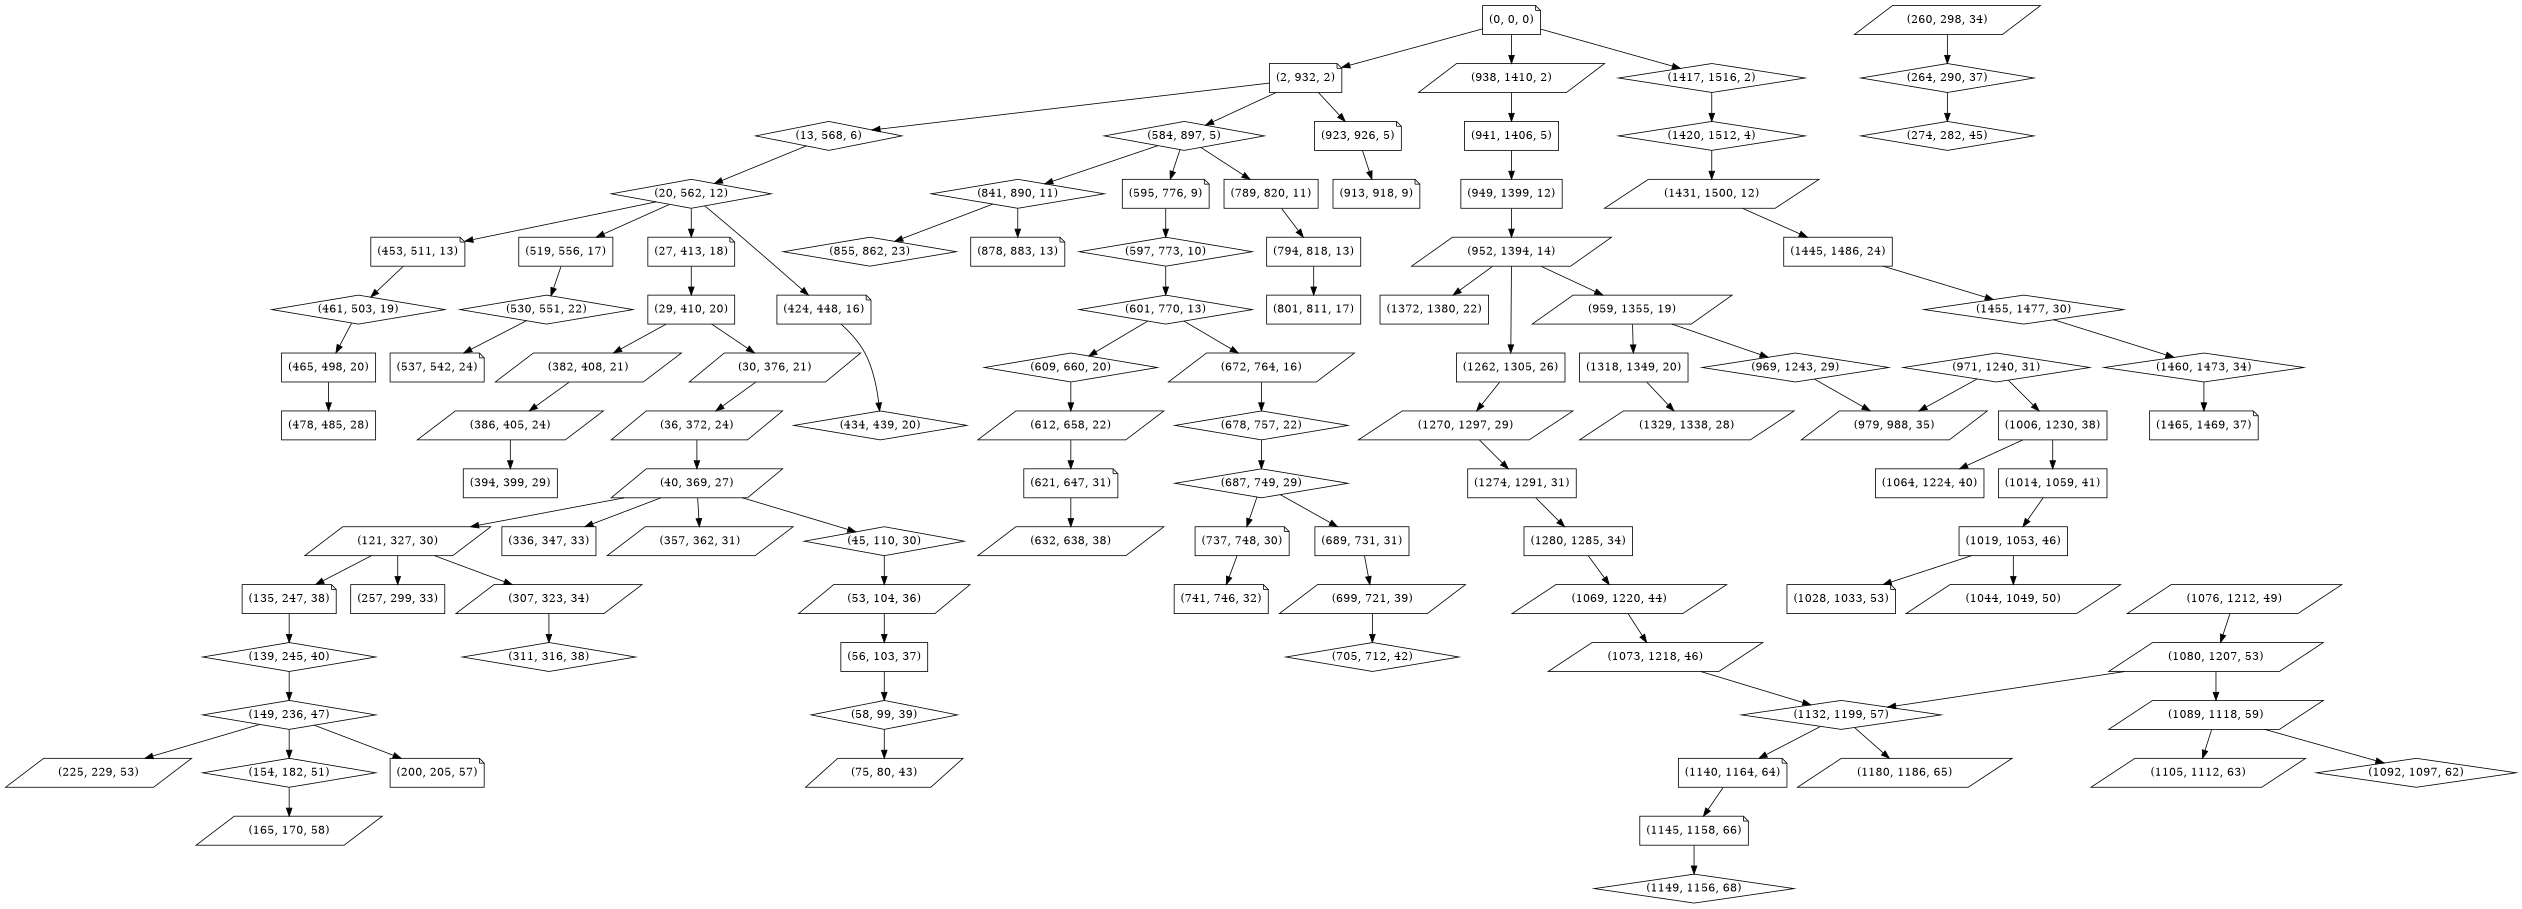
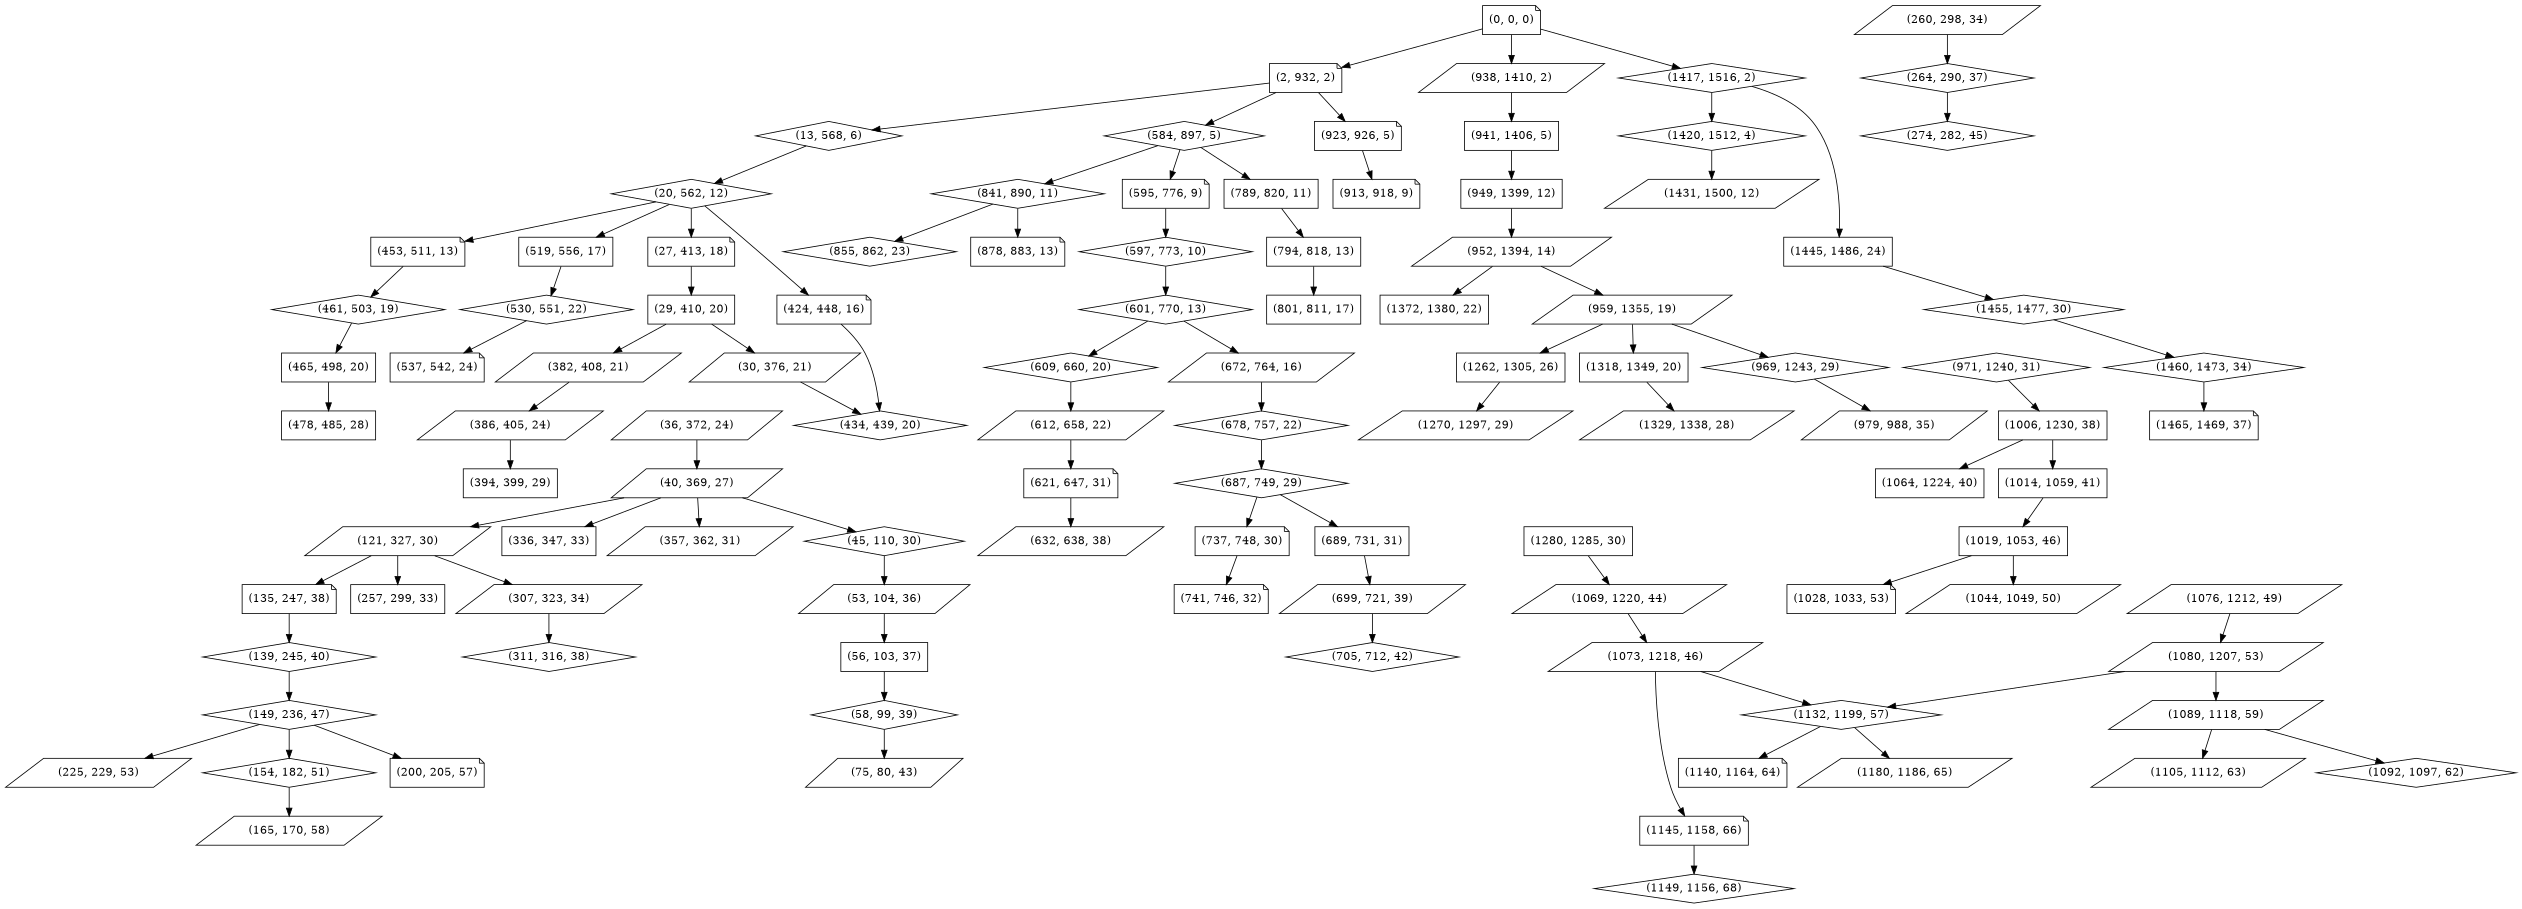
edge "(1431, 1500, 12)" -> "(1445, 1486, 24)": now "(1417, 1516, 2)" -> "(1445, 1486, 24)"
edge "(952, 1394, 14)" -> "(1262, 1305, 26)": now "(959, 1355, 19)" -> "(1262, 1305, 26)"
edge "(971, 1240, 31)" -> "(979, 988, 35)": removed
edge "(30, 376, 21)" -> "(36, 372, 24)": now "(30, 376, 21)" -> "(434, 439, 20)"
node "(1274, 1291, 31)": removed
node "(1280, 1285, 34)": label "(1280, 1285, 34)" -> "(1280, 1285, 30)"
edge "(1140, 1164, 64)" -> "(1145, 1158, 66)": now "(1073, 1218, 46)" -> "(1145, 1158, 66)"
